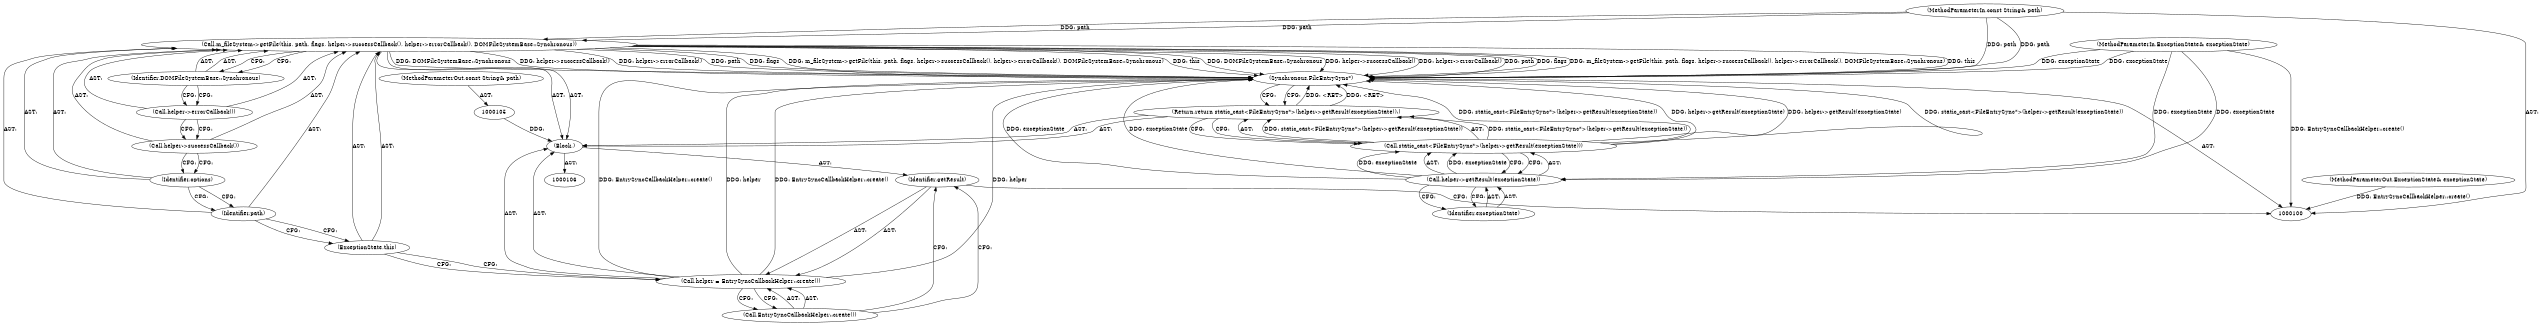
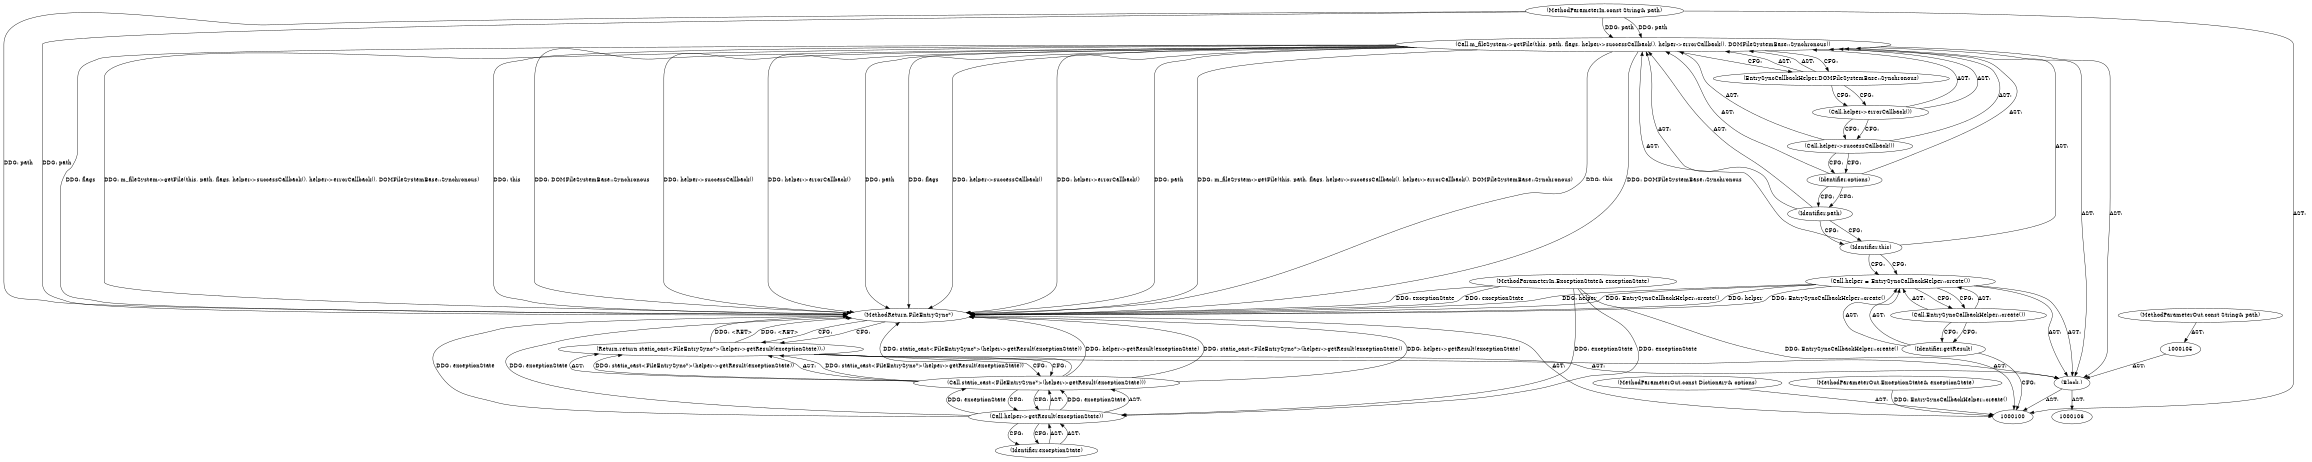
node "(Identifier,DOMFileSystemBase::Synchronous)": label "(Identifier,DOMFileSystemBase::Synchronous)" -> "(EntrySyncCallbackHelper,DOMFileSystemBase::Synchronous)"
node "(Synchronous,FileEntrySync*)": label "(Synchronous,FileEntrySync*)" -> "(MethodReturn,FileEntrySync*)"
edge "1000105" -> "(Block,)": label "DDG: " -> "AST: "
edge "(Block,)" -> "(Identifier,getResult)": now "(Block,)" -> "1000100"
node "(ExceptionState,this)": label "(ExceptionState,this)" -> "(Identifier,this)"
node "(MethodParameterOut,const Dictionary& options)": added
